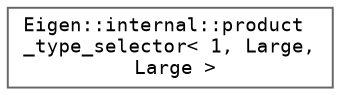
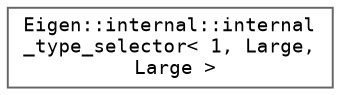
node "Eigen::internal::product _type_selector< 1, Large, Large >": label "Eigen::internal::product _type_selector< 1, Large, Large >" -> "Eigen::internal::internal _type_selector< 1, Large, Large >"
